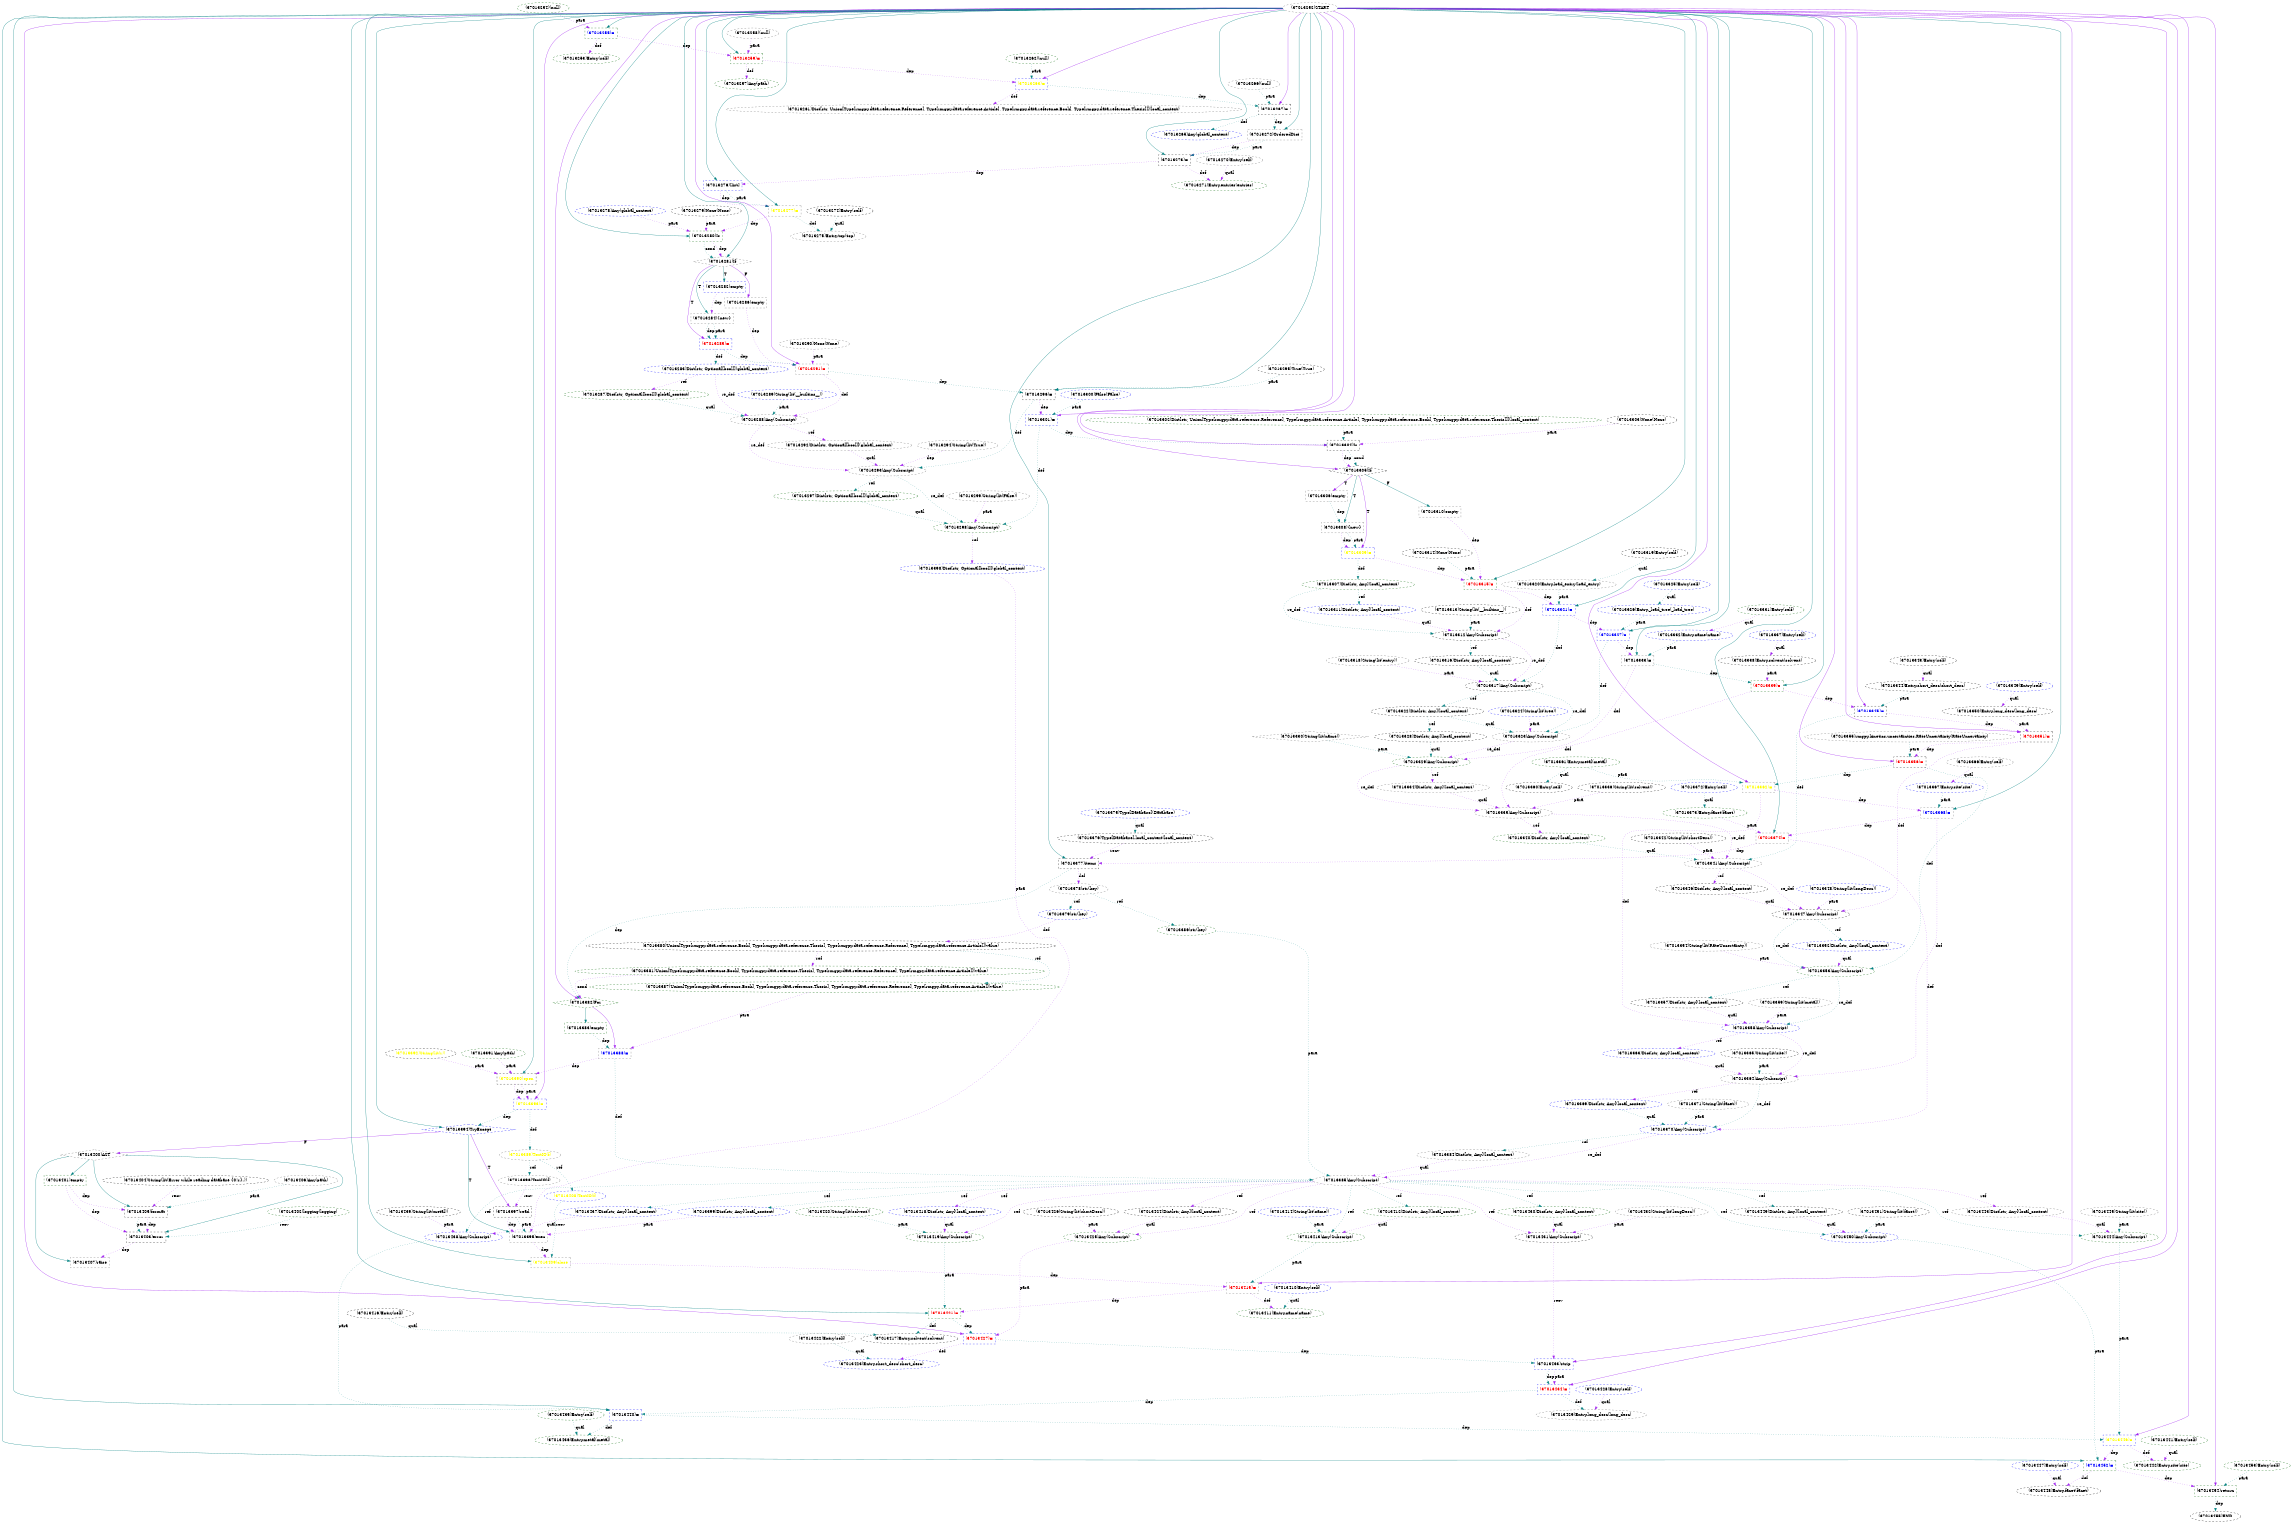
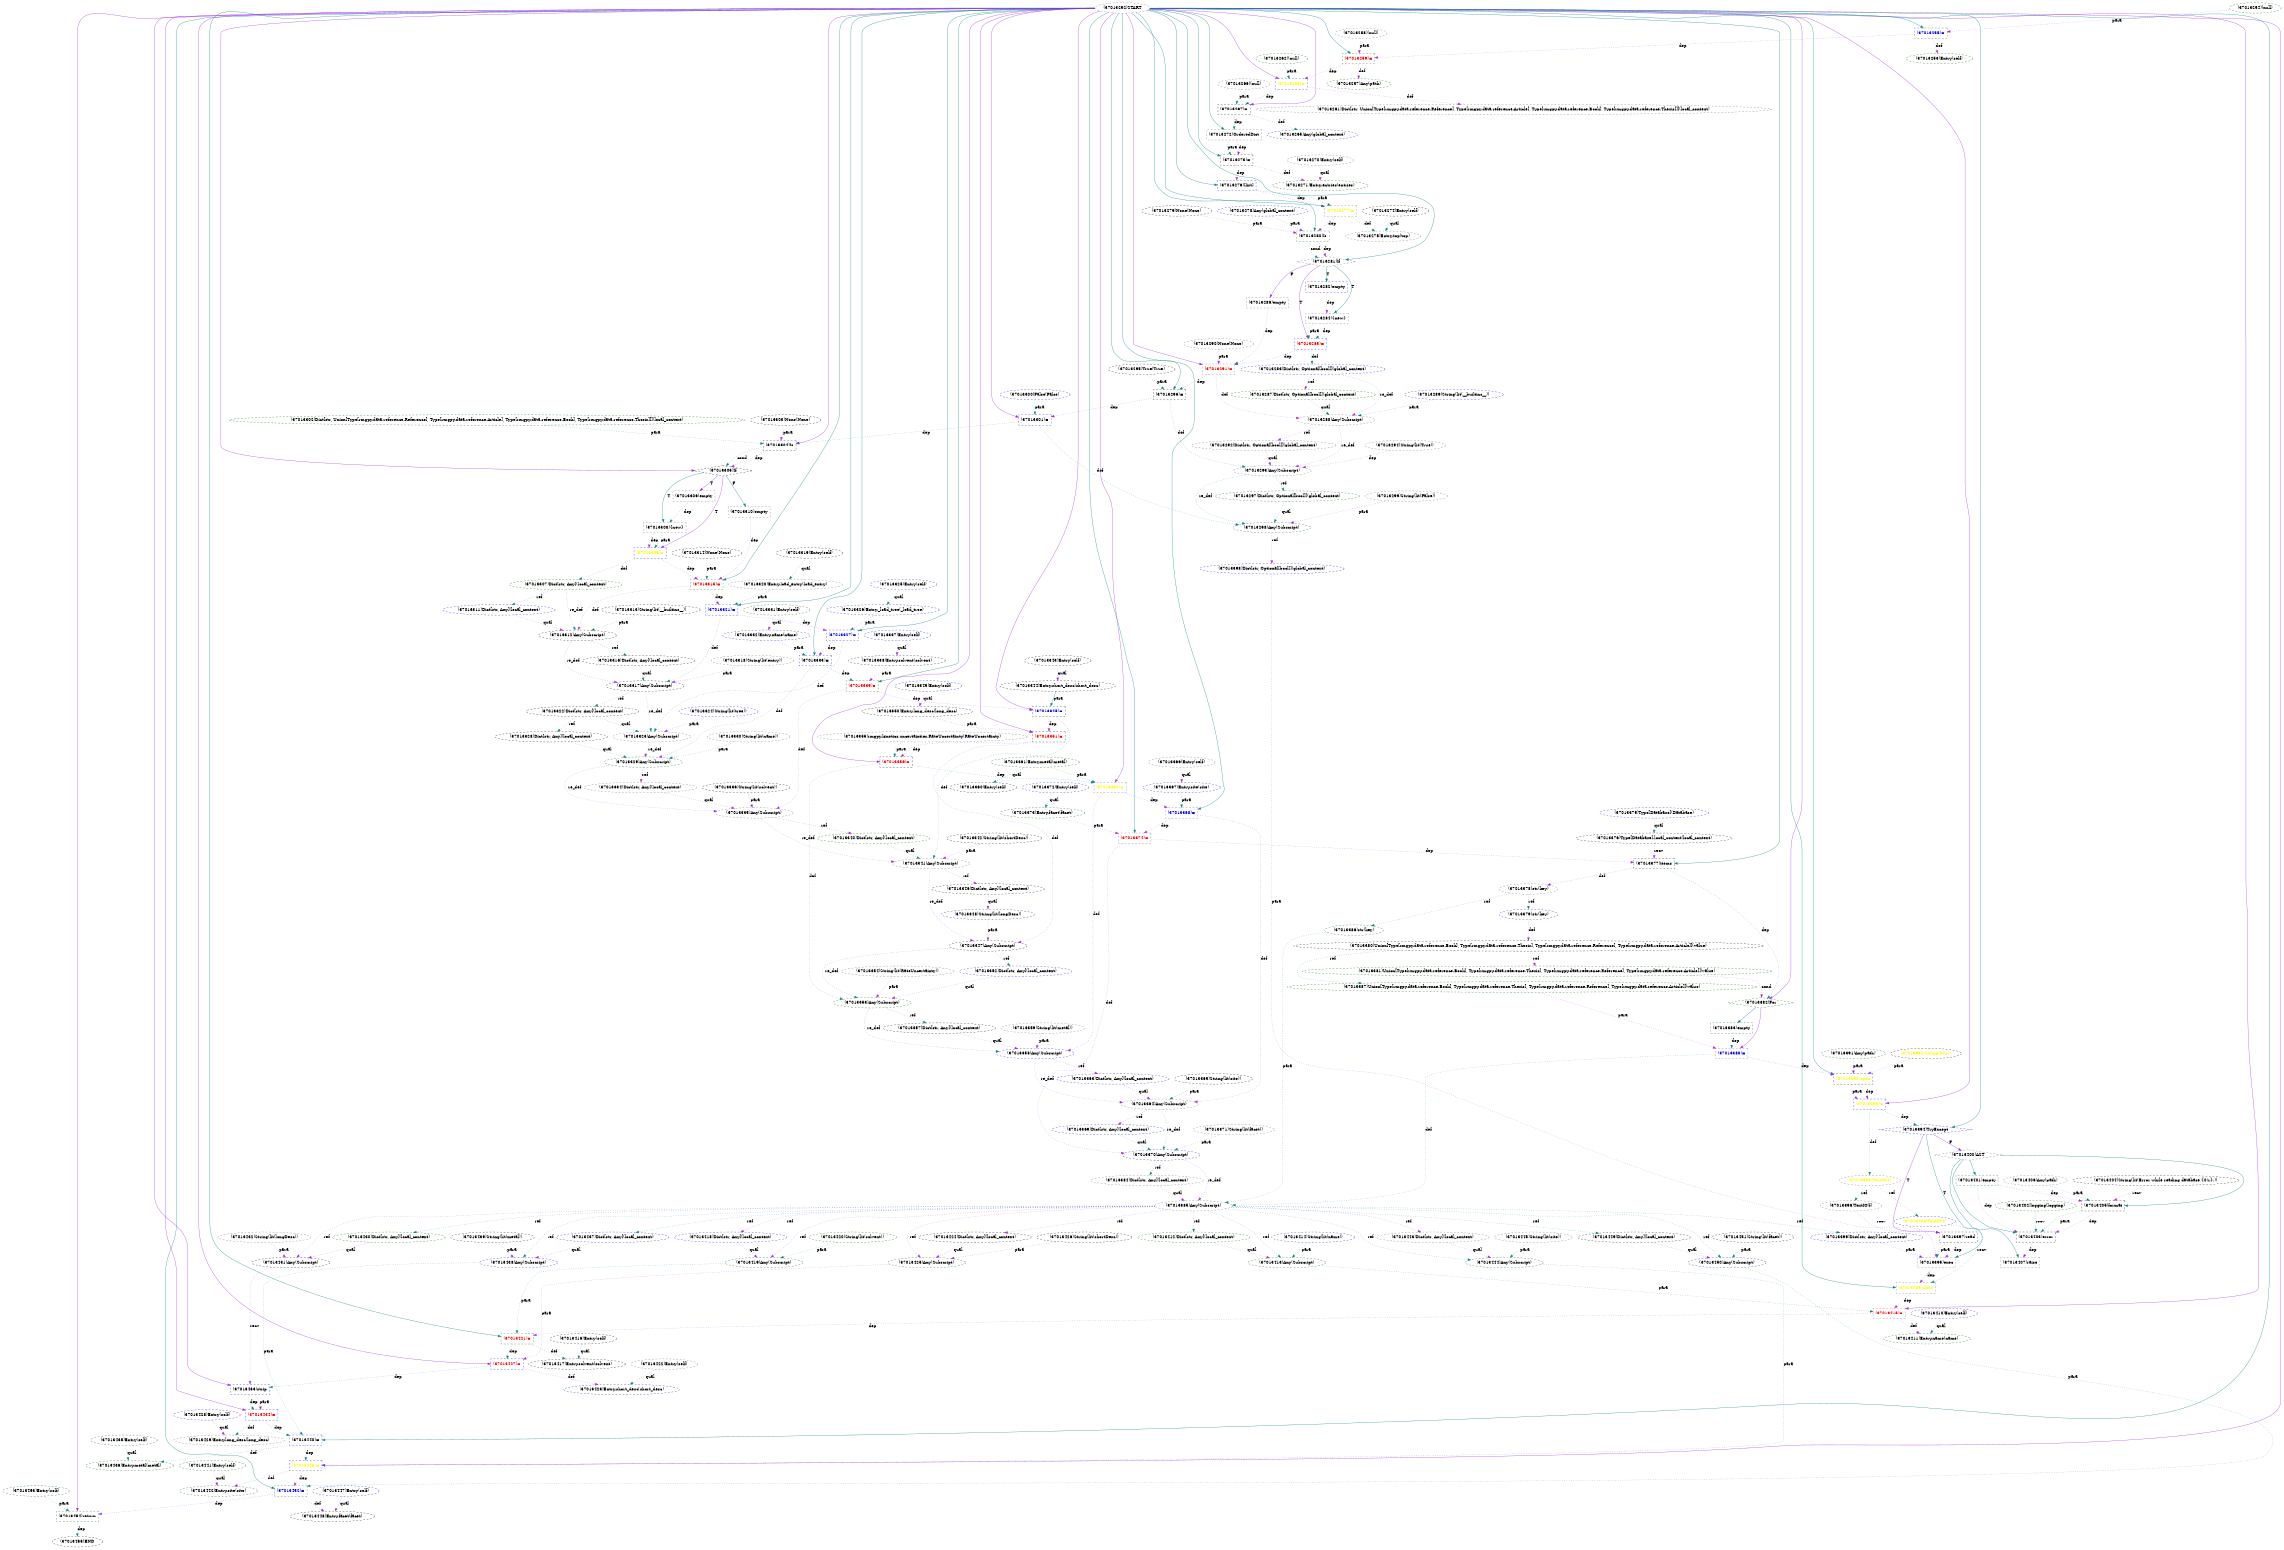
node "(37013333)=": color gray40 -> blue
edge "(37013344)Entry.short_desc(short_desc)" -> "(37013345)=": style dotted -> solid
node "(37013330)String(lit(name))": shape diamond -> ellipse
edge "(37013346)Dict[str, Any](local_context)" -> "(37013347)Any(Subscript)": now "(37013346)Dict[str, Any](local_context)" -> "(37013348)String(lit(longDesc))"
